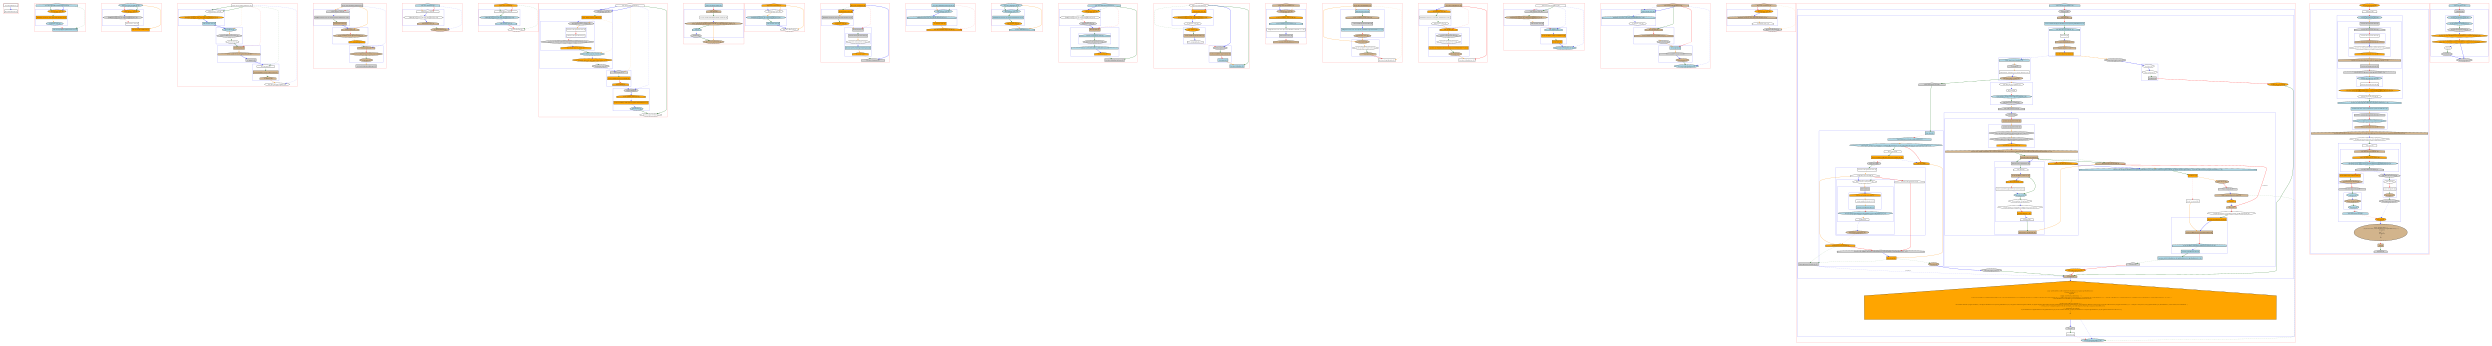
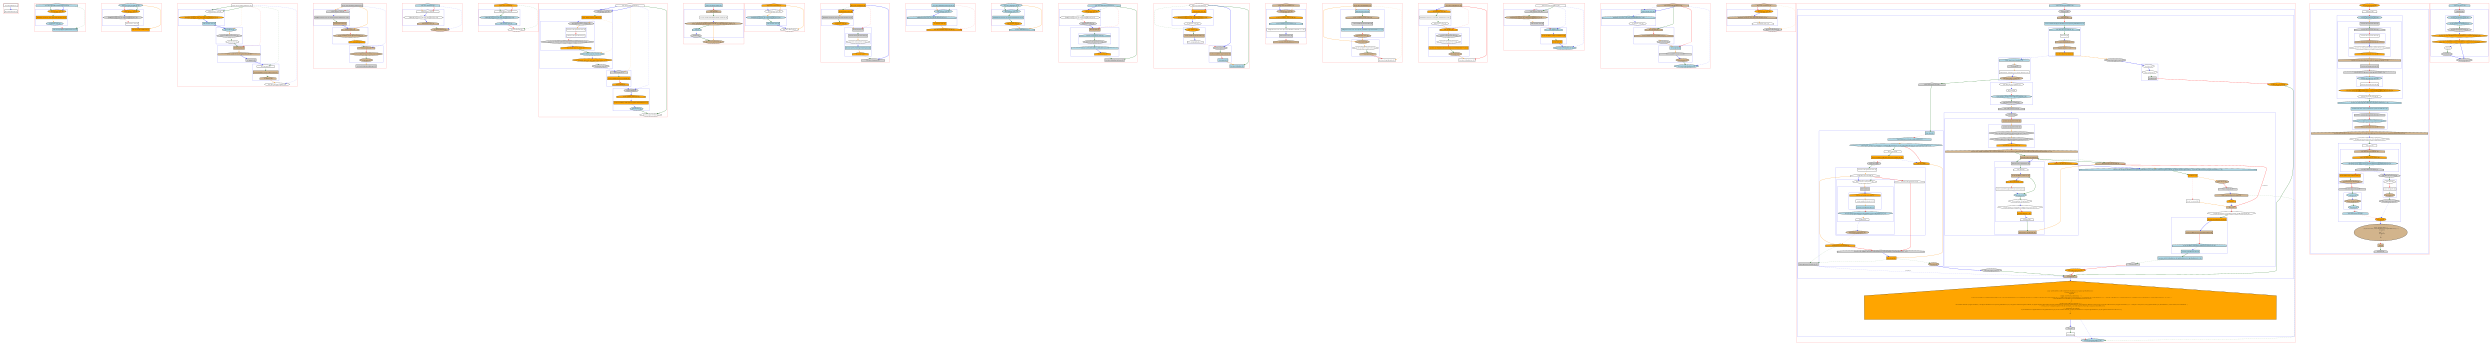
edge "Lhs of ?: is not null [4]" -> "Access variable R|<local>/modifierListNode| [4]": now "Lhs of ?: is not null [4]" -> "Exit ?: [4]"
